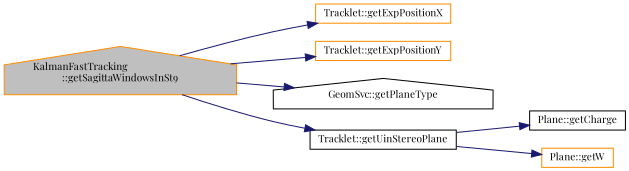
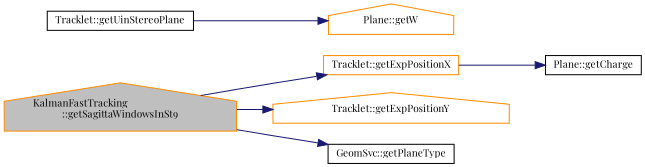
node "Tracklet::getExpPositionY": shape box -> house
node "GeomSvc::getPlaneType": shape house -> box
edge "KalmanFastTracking ::getSagittaWindowsInSt9" -> "Tracklet::getUinStereoPlane": removed
edge "Tracklet::getUinStereoPlane" -> "Plane::getCharge": now "Tracklet::getExpPositionX" -> "Plane::getCharge"
node "Plane::getW": shape box -> house
